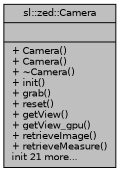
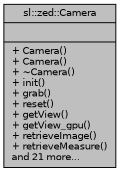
node "sl::zed::Camera": text "init 21 more..." -> "and 21 more..."
